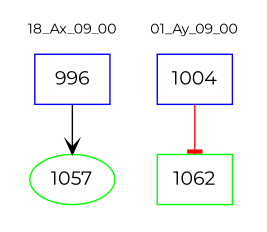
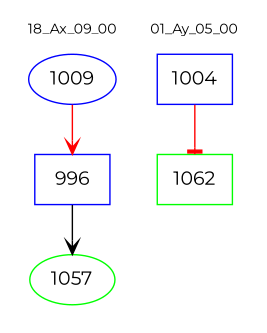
cluster "01_Ay_09_00": label "01_Ay_09_00" -> "01_Ay_05_00"
node "1009": added
